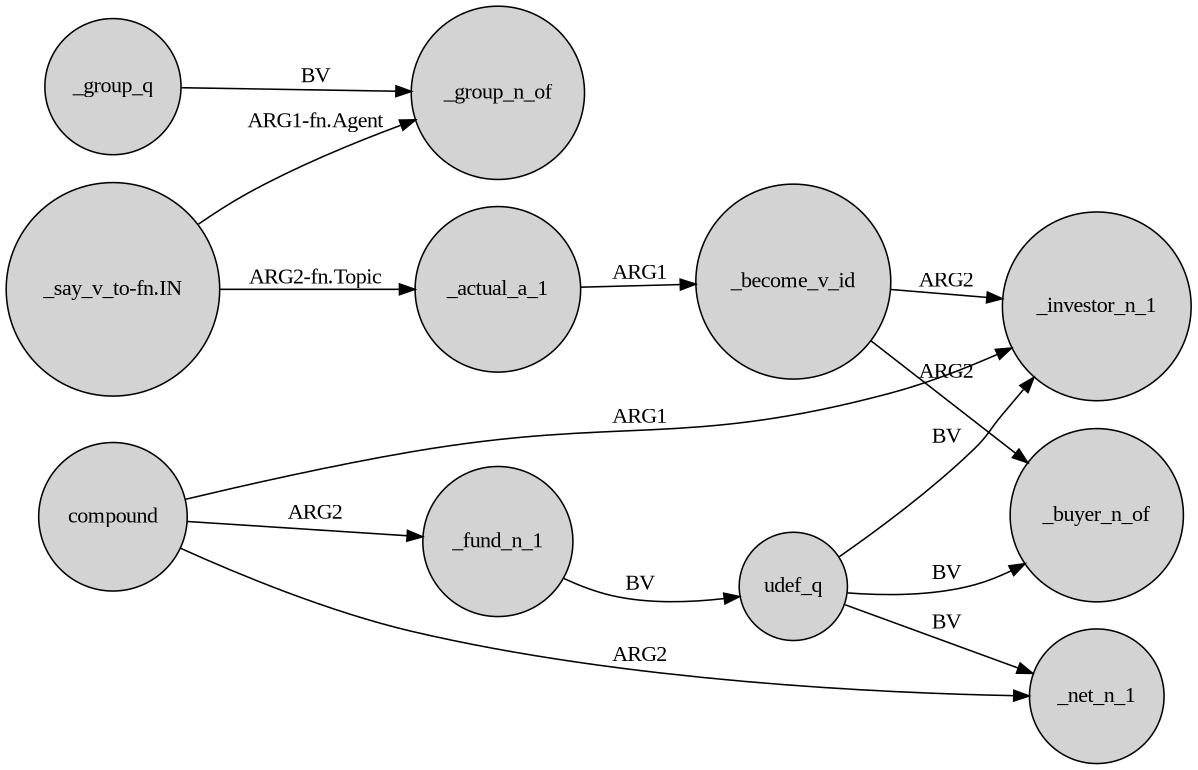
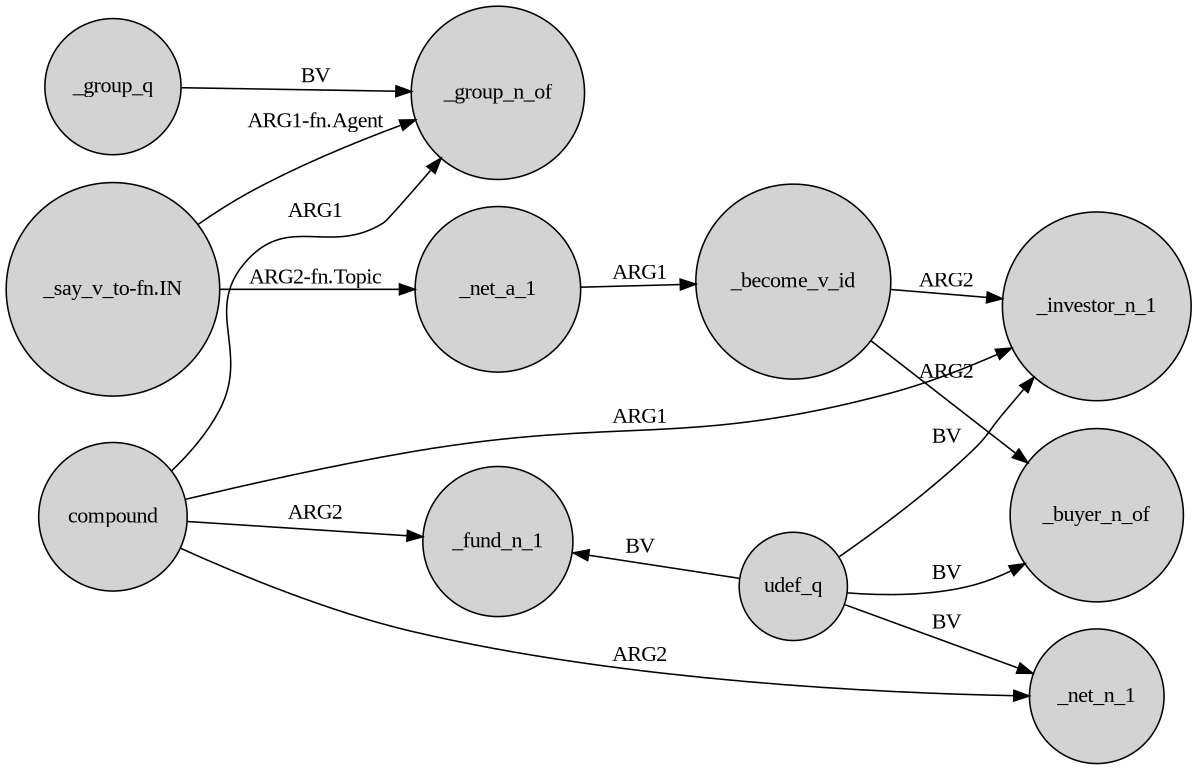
edge "compound" -> "_group_n_of": added, label "ARG1"
node "_actual_a_1": label "_actual_a_1" -> "_net_a_1"
edge "_fund_n_1" -> "udef_q": reversed
